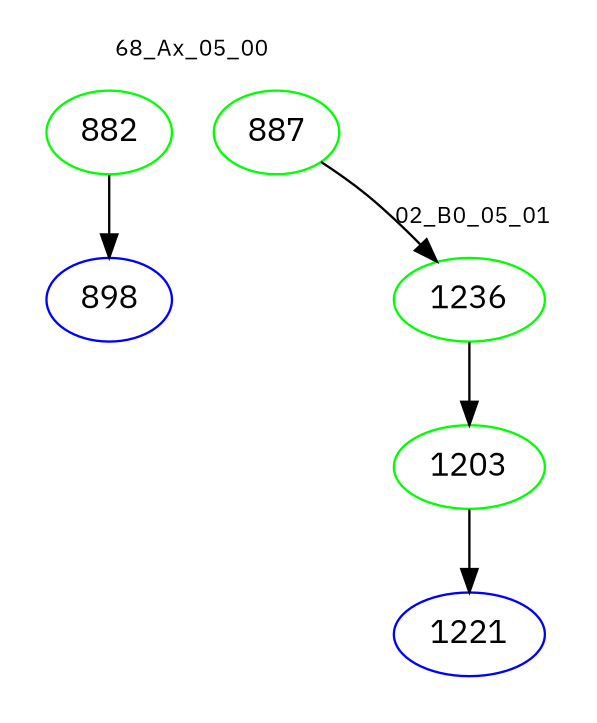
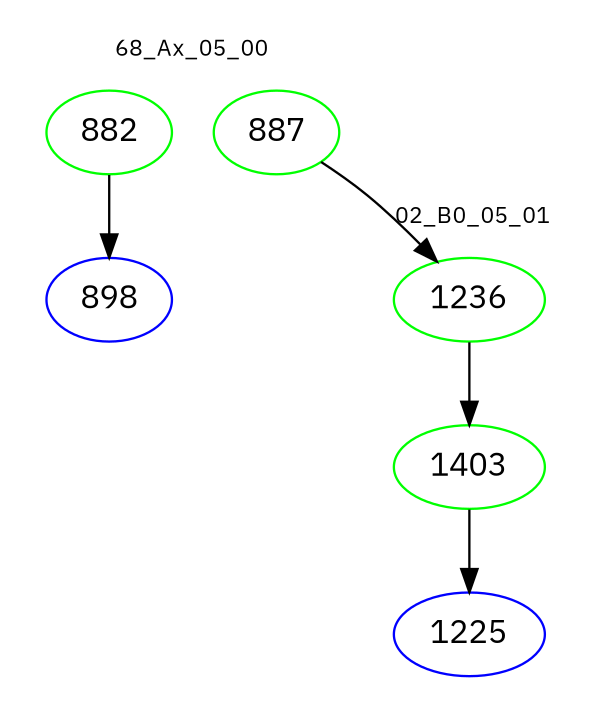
node "1203": label "1203" -> "1403"
node "1221": label "1221" -> "1225"
